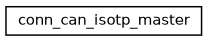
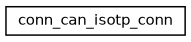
node "conn_can_isotp_master": label "conn_can_isotp_master" -> "conn_can_isotp_conn"
